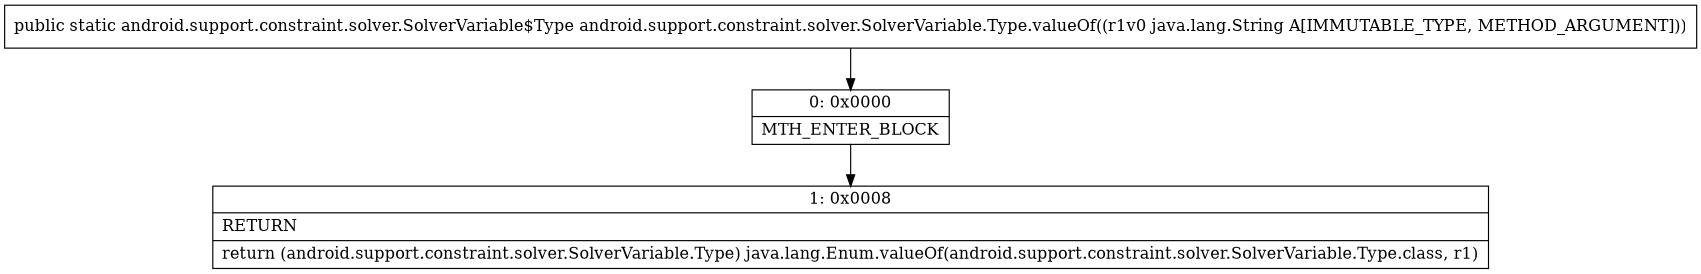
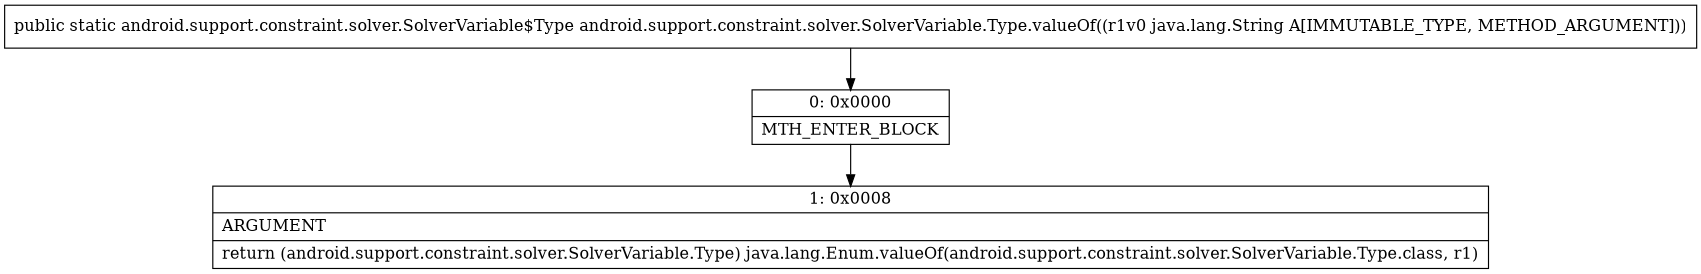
node "1: 0x0008": text "RETURN" -> "ARGUMENT"
